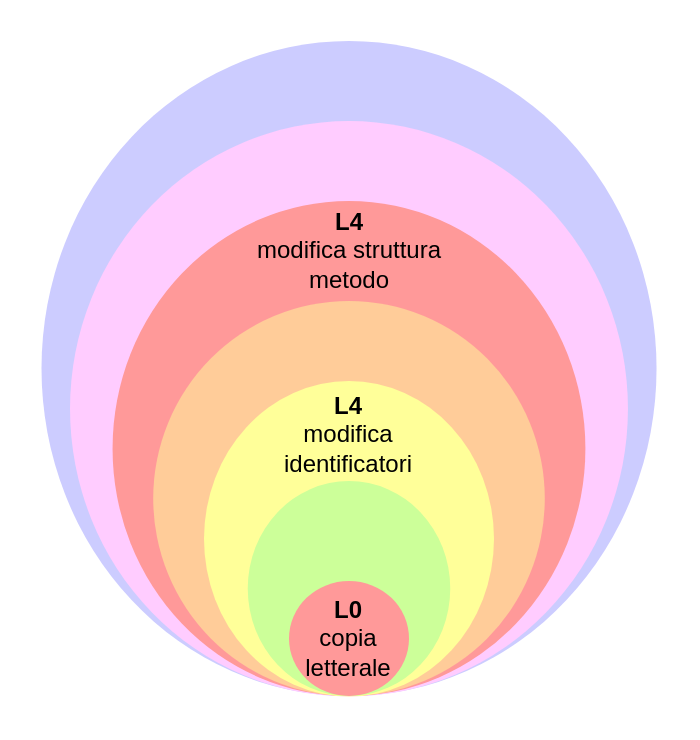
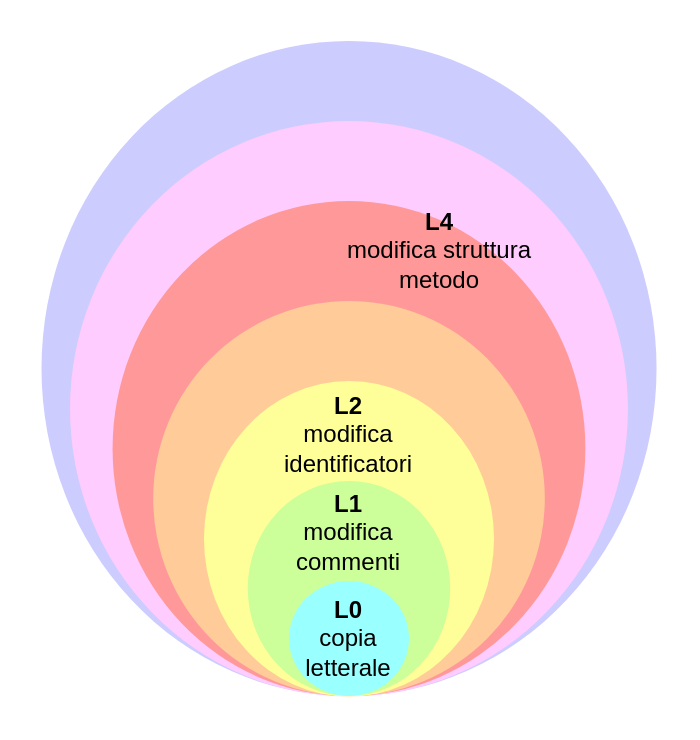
node "L4 modifica struttura metodo": moved (349, 251) -> (439, 251)
node "L4 modifica identificatori": label "L4 modifica identificatori" -> "L2 modifica identificatori"
node "L1 modifica commenti": added
node "L0 copia letterale": fillcolor #ff9999 -> #99ffff
